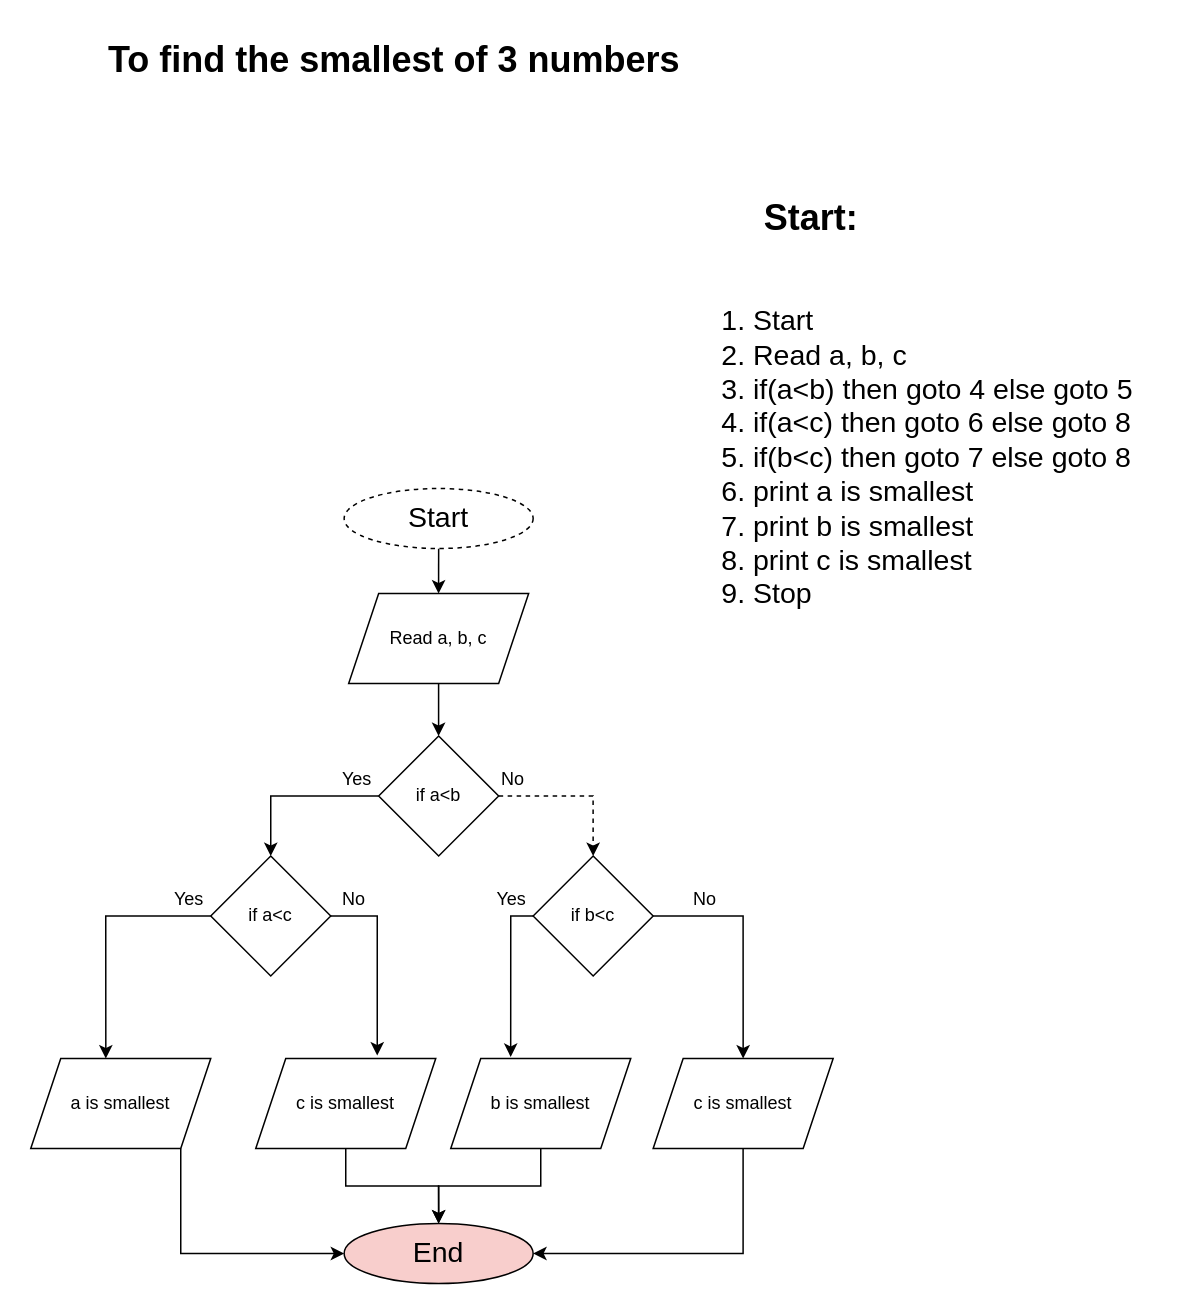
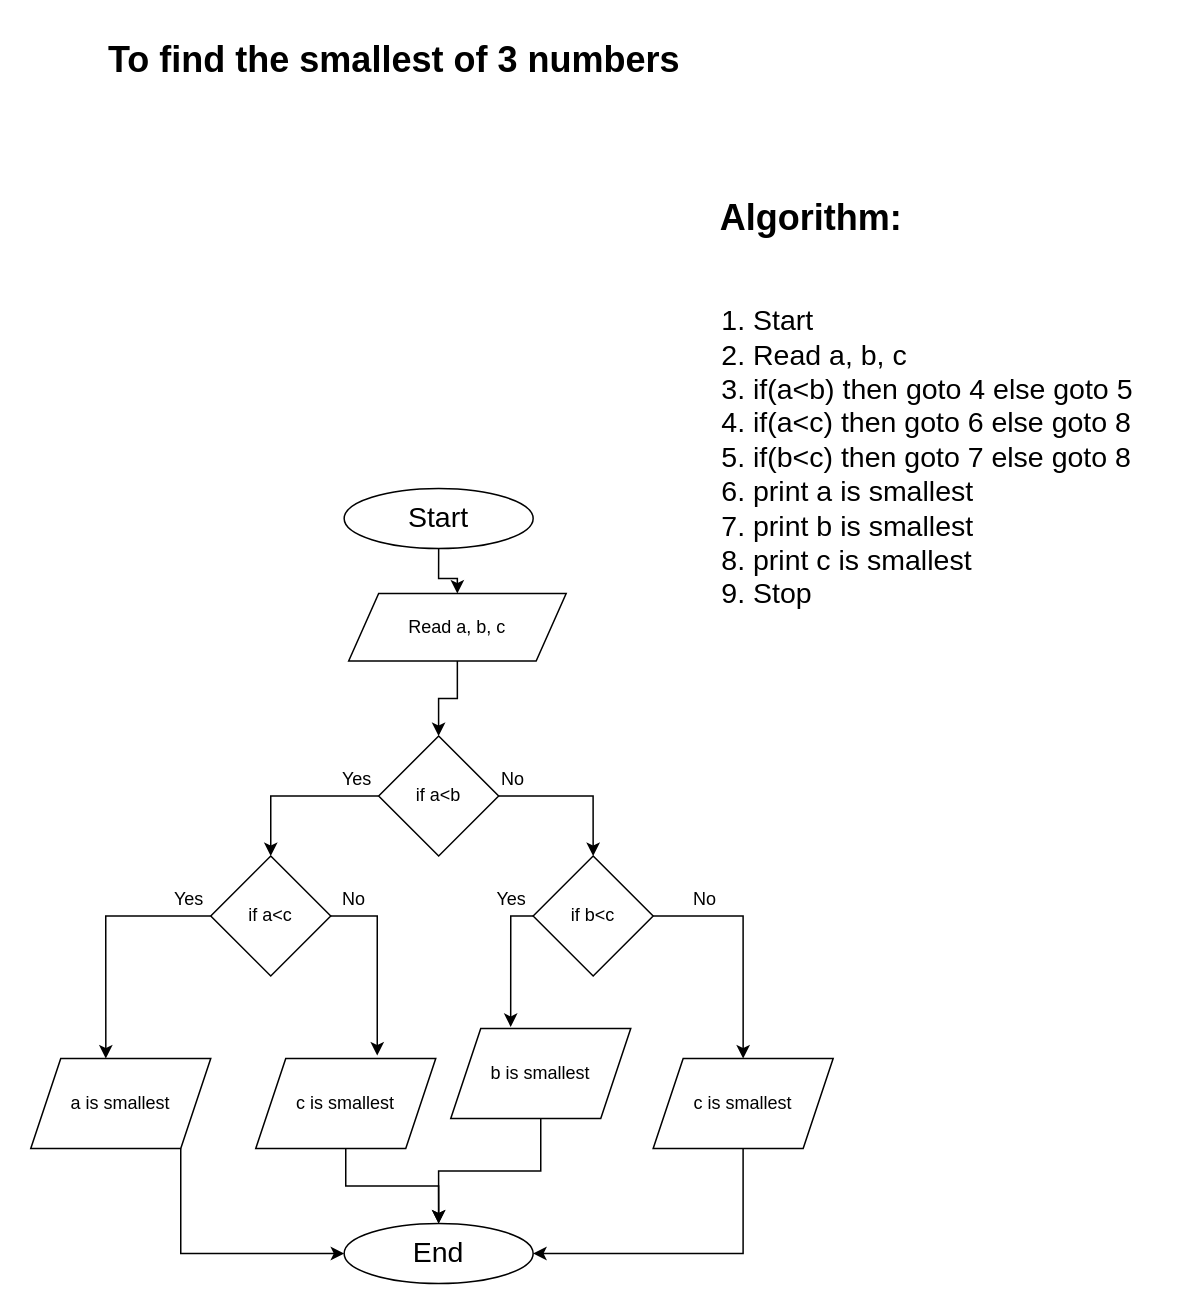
node "Start:": label "Start:" -> "Algorithm:"
node "Start": style dashed -> solid
node "Read a, b, c": size 180x90 -> 218x68
edge "if a<b" -> "if b<c": style dashed -> solid
node "b is smallest": moved (541, 1103) -> (541, 1073)
node "End": fillcolor #f8cecc -> #ffffff
